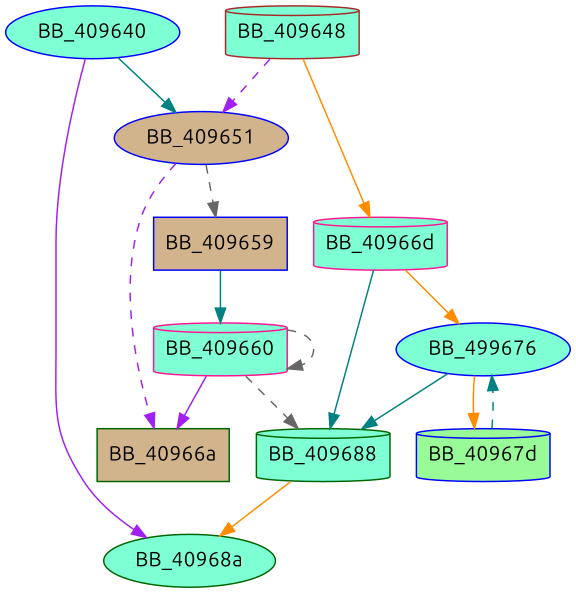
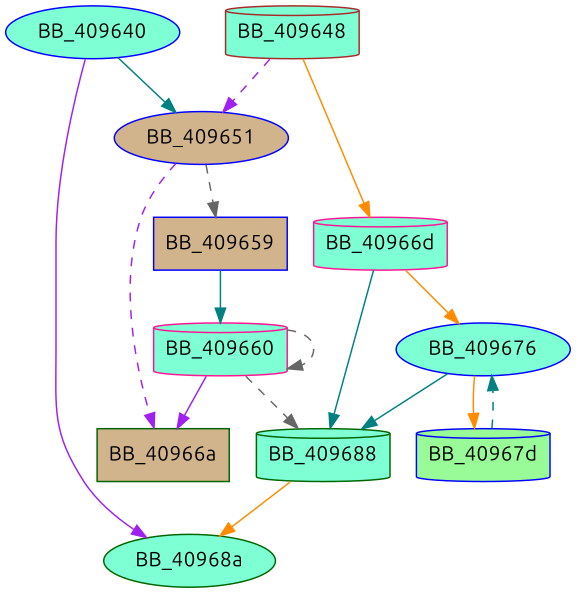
node "BB_499676": label "BB_499676" -> "BB_409676"
